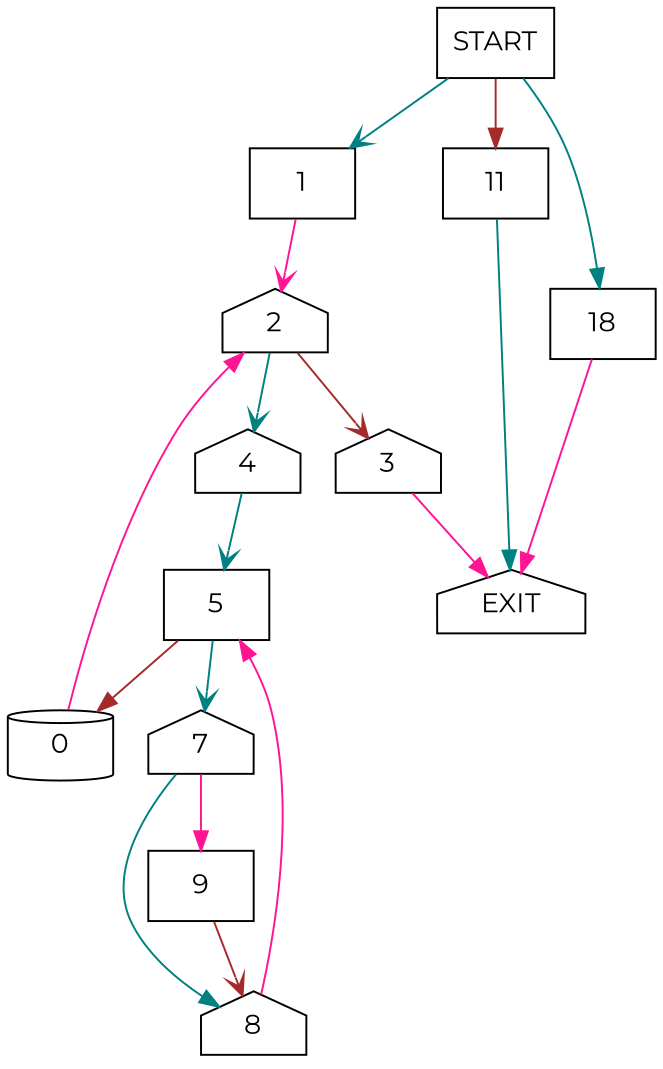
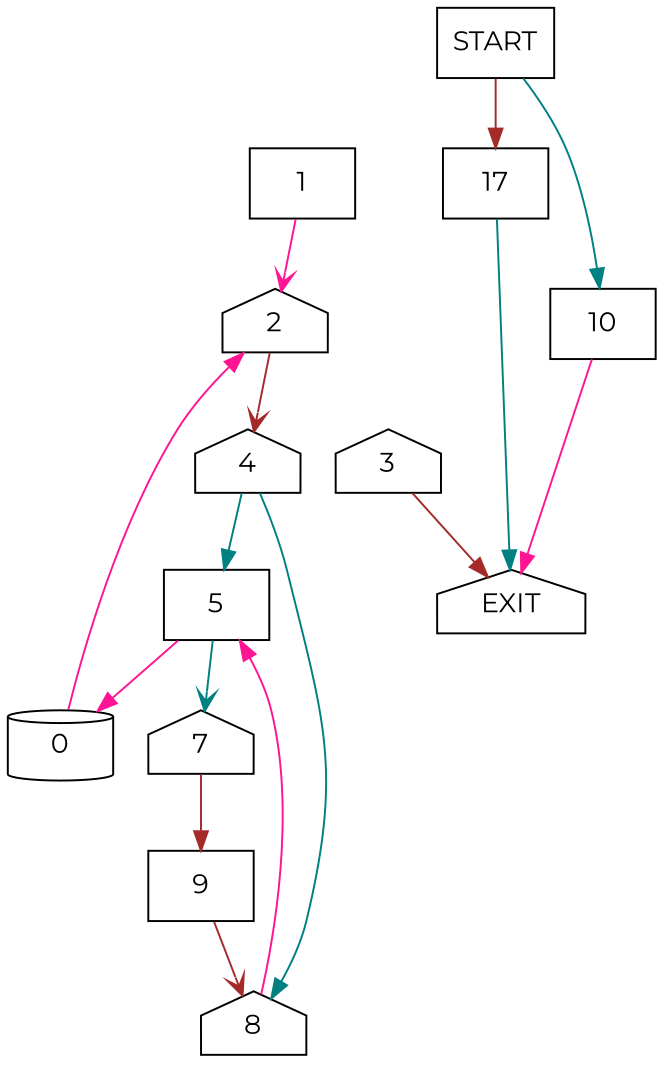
edge "START" -> "1": removed
node "11": label "11" -> "17"
node "18": label "18" -> "10"
edge "2" -> "4": color teal -> brown
edge "2" -> "3": removed
edge "4" -> "5": arrowhead vee -> normal
edge "3" -> "EXIT": color deeppink -> brown
edge "5" -> "0": color brown -> deeppink
edge "7" -> "9": color deeppink -> brown
edge "7" -> "8": now "4" -> "8"
